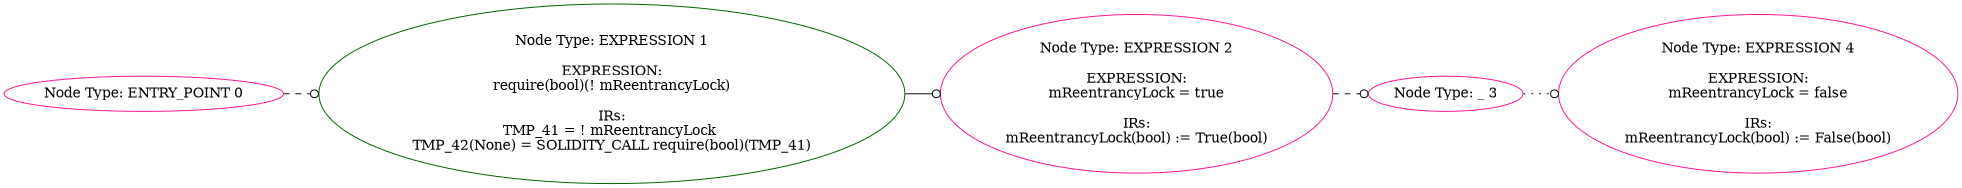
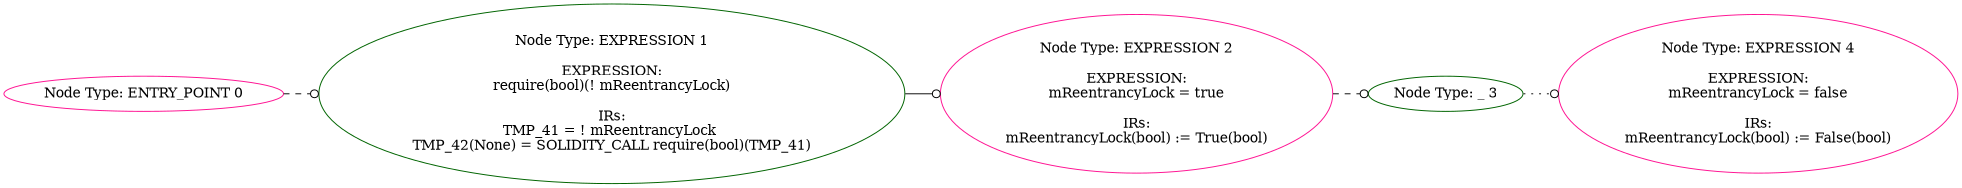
node "Node Type: _ 3": color deeppink -> darkgreen
